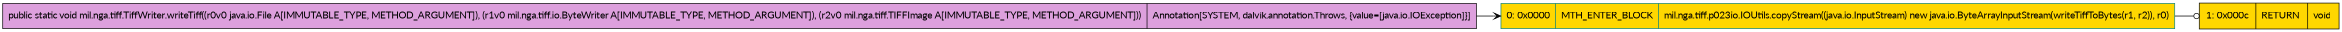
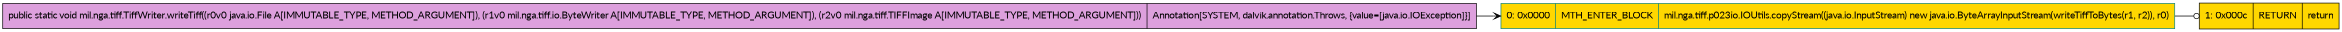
node "1: 0x000c": text "void" -> "return"
